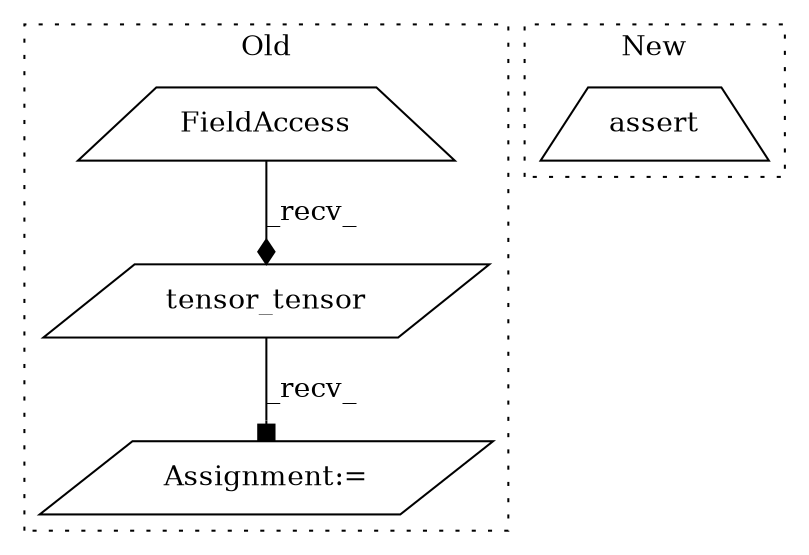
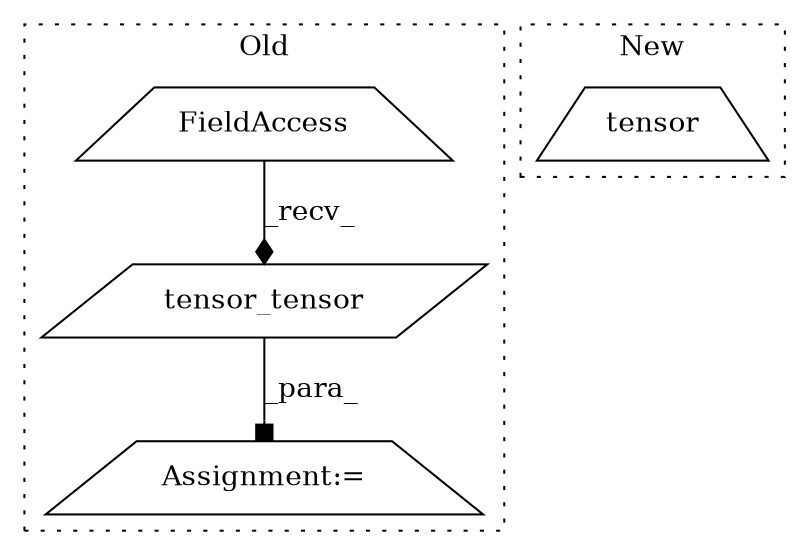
node "assert": label "assert" -> "tensor"
edge "tensor_tensor" -> "Assignment:=": label "_recv_" -> "_para_"
node "Assignment:=": shape parallelogram -> trapezium
